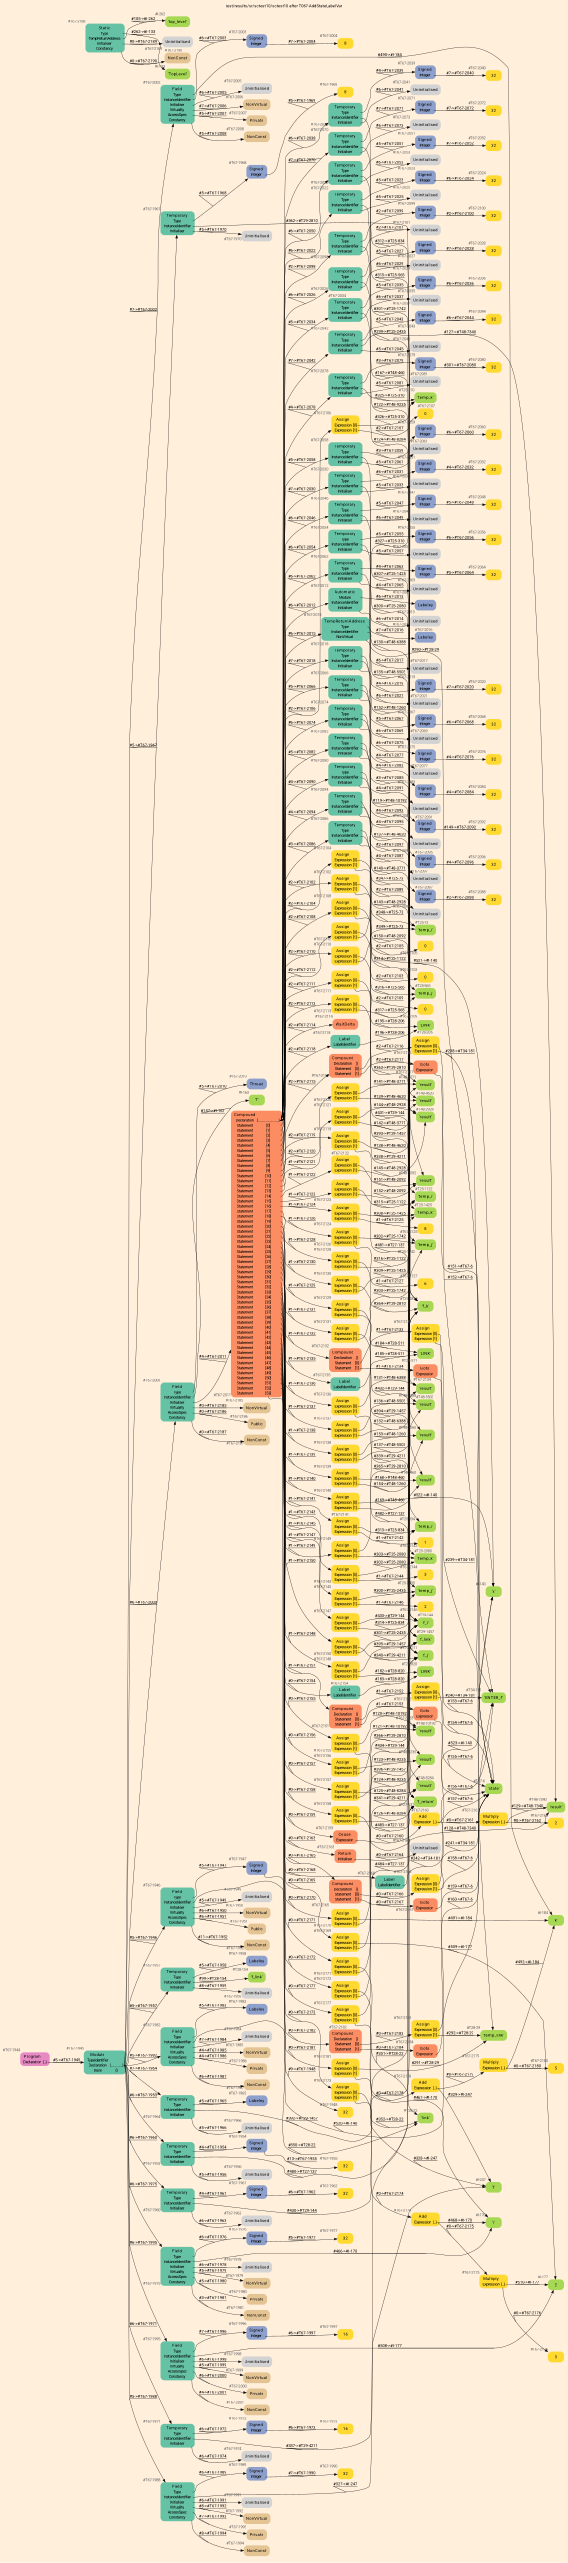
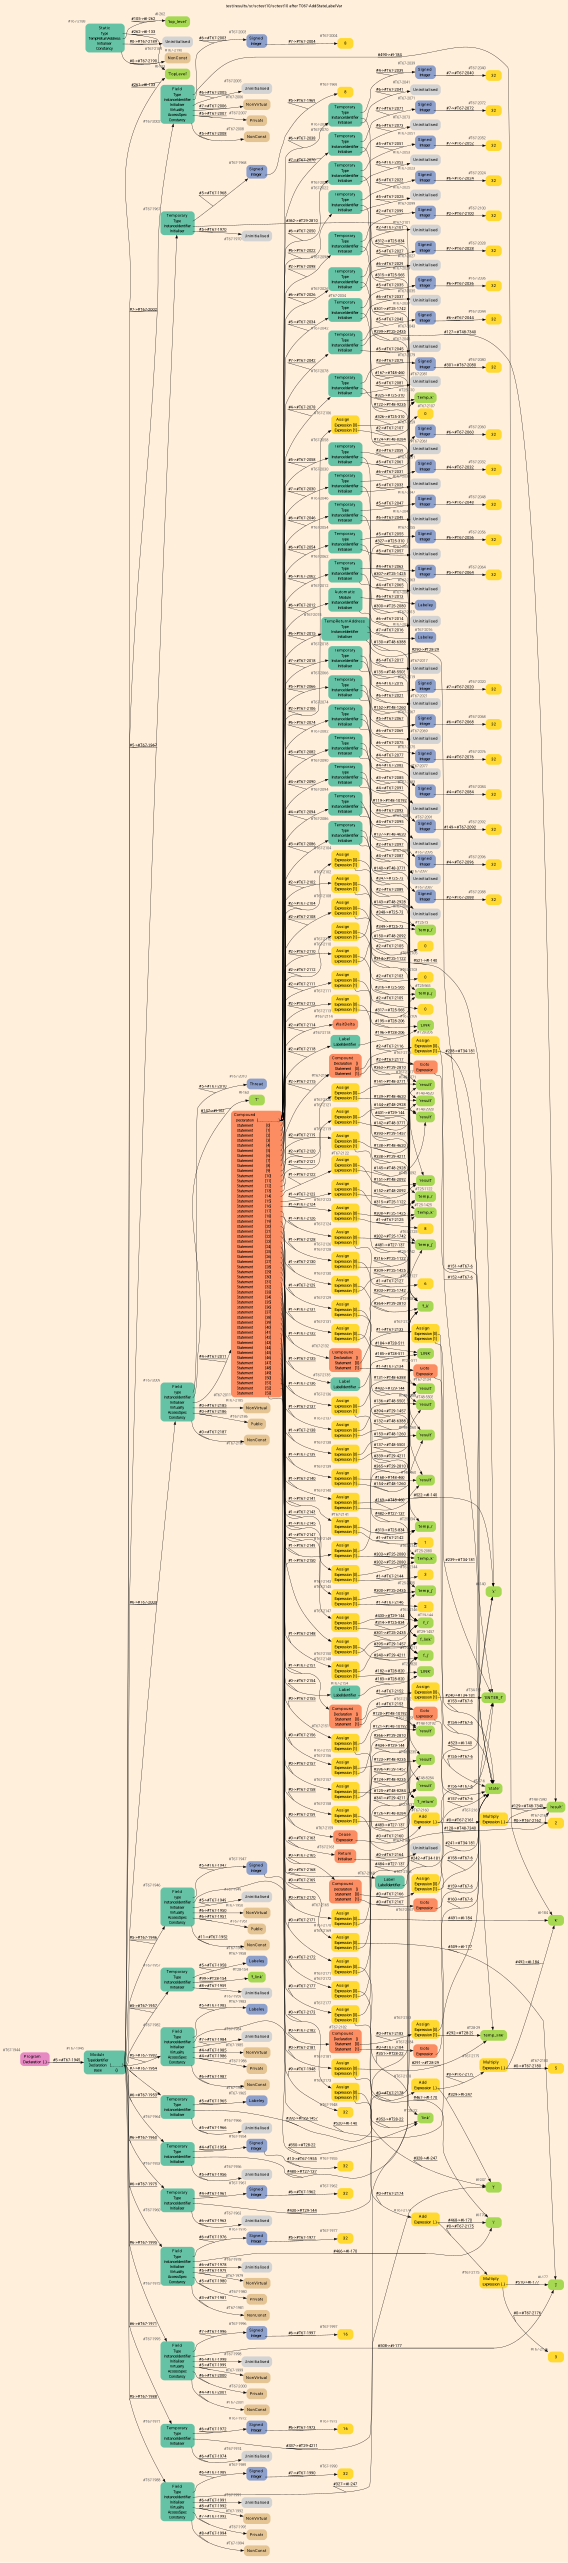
node "TempReturnAddress": text "NonVirtual" -> "Initialiser"
edge "Module" -> "'TopLevel'": added, label "#261->#I-133"
